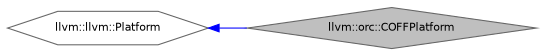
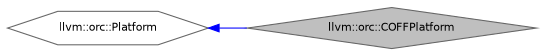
node "llvm::llvm::Platform": label "llvm::llvm::Platform" -> "llvm::orc::Platform"
